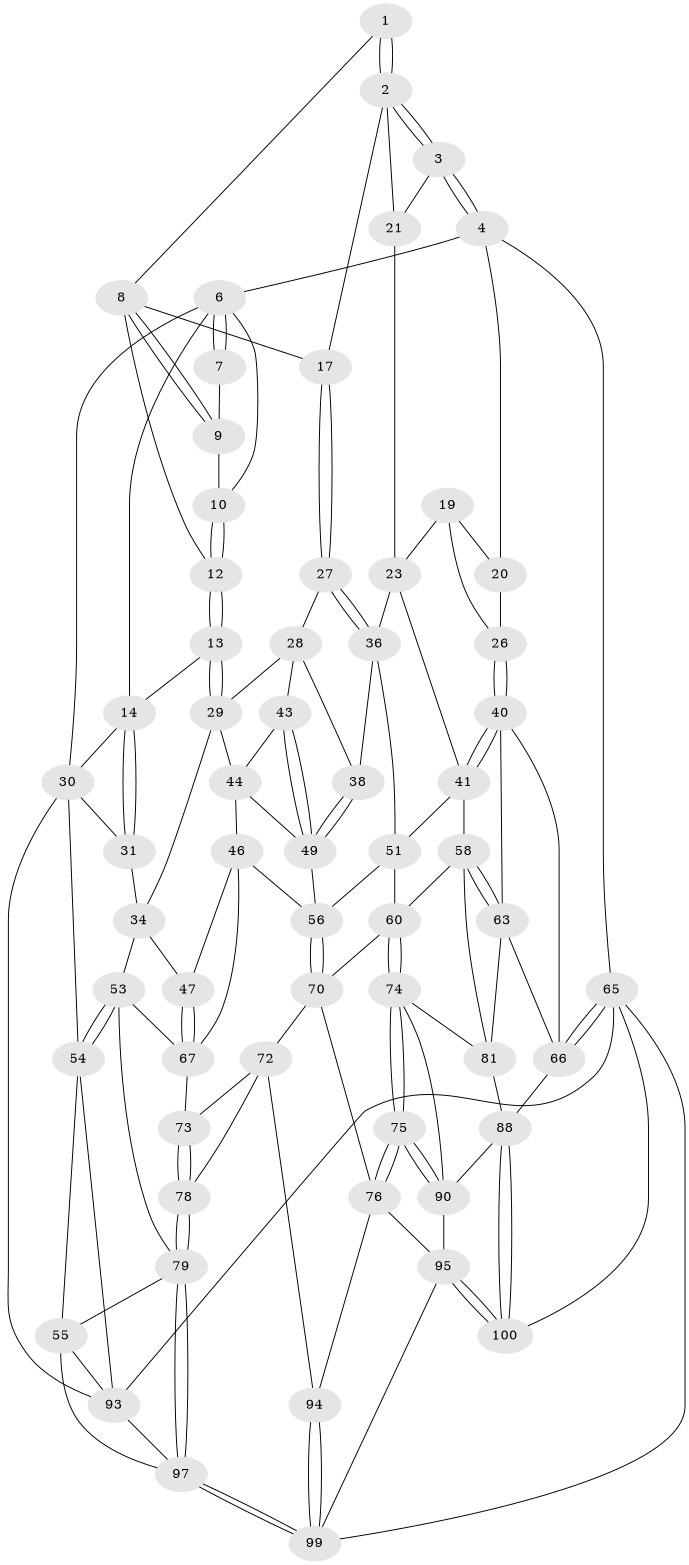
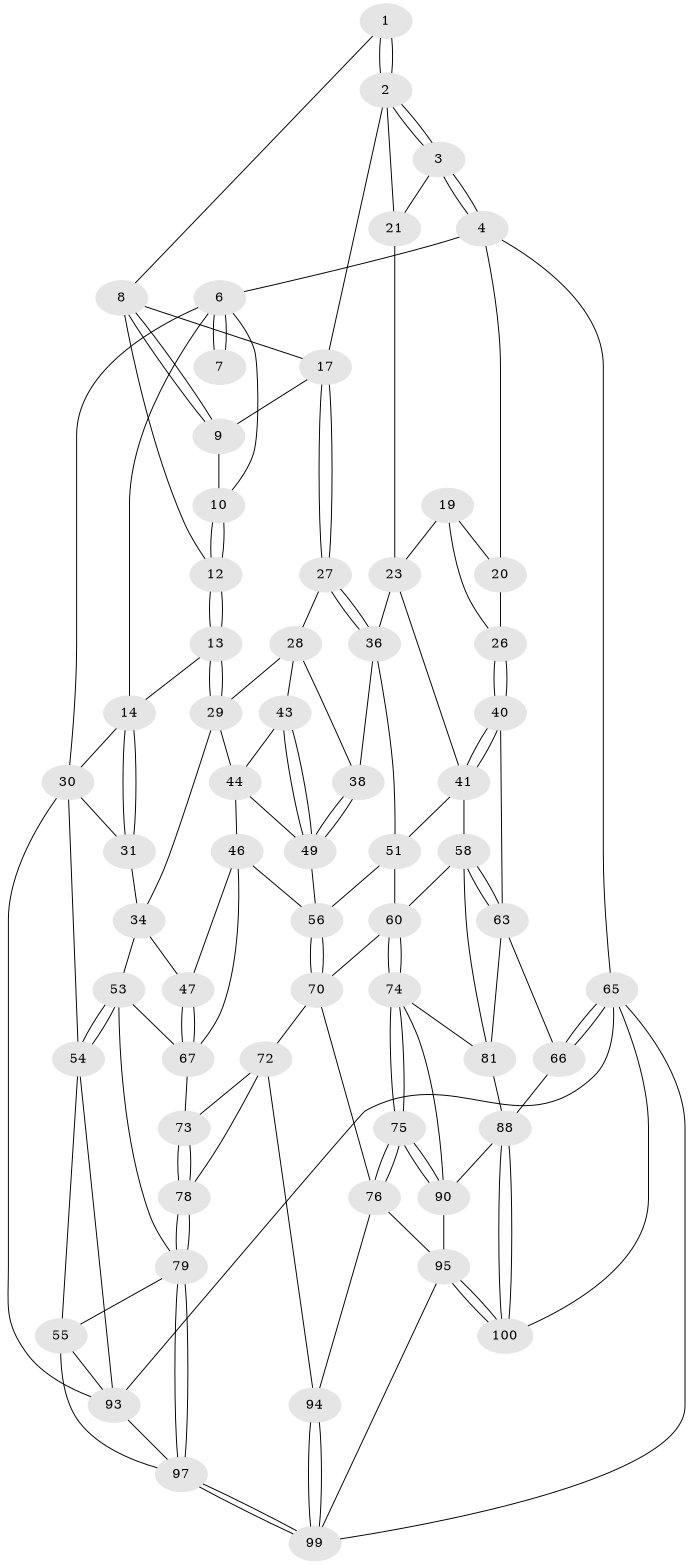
edge "7" -- "9": now "17" -- "9"
edge "40" -- "66": removed
